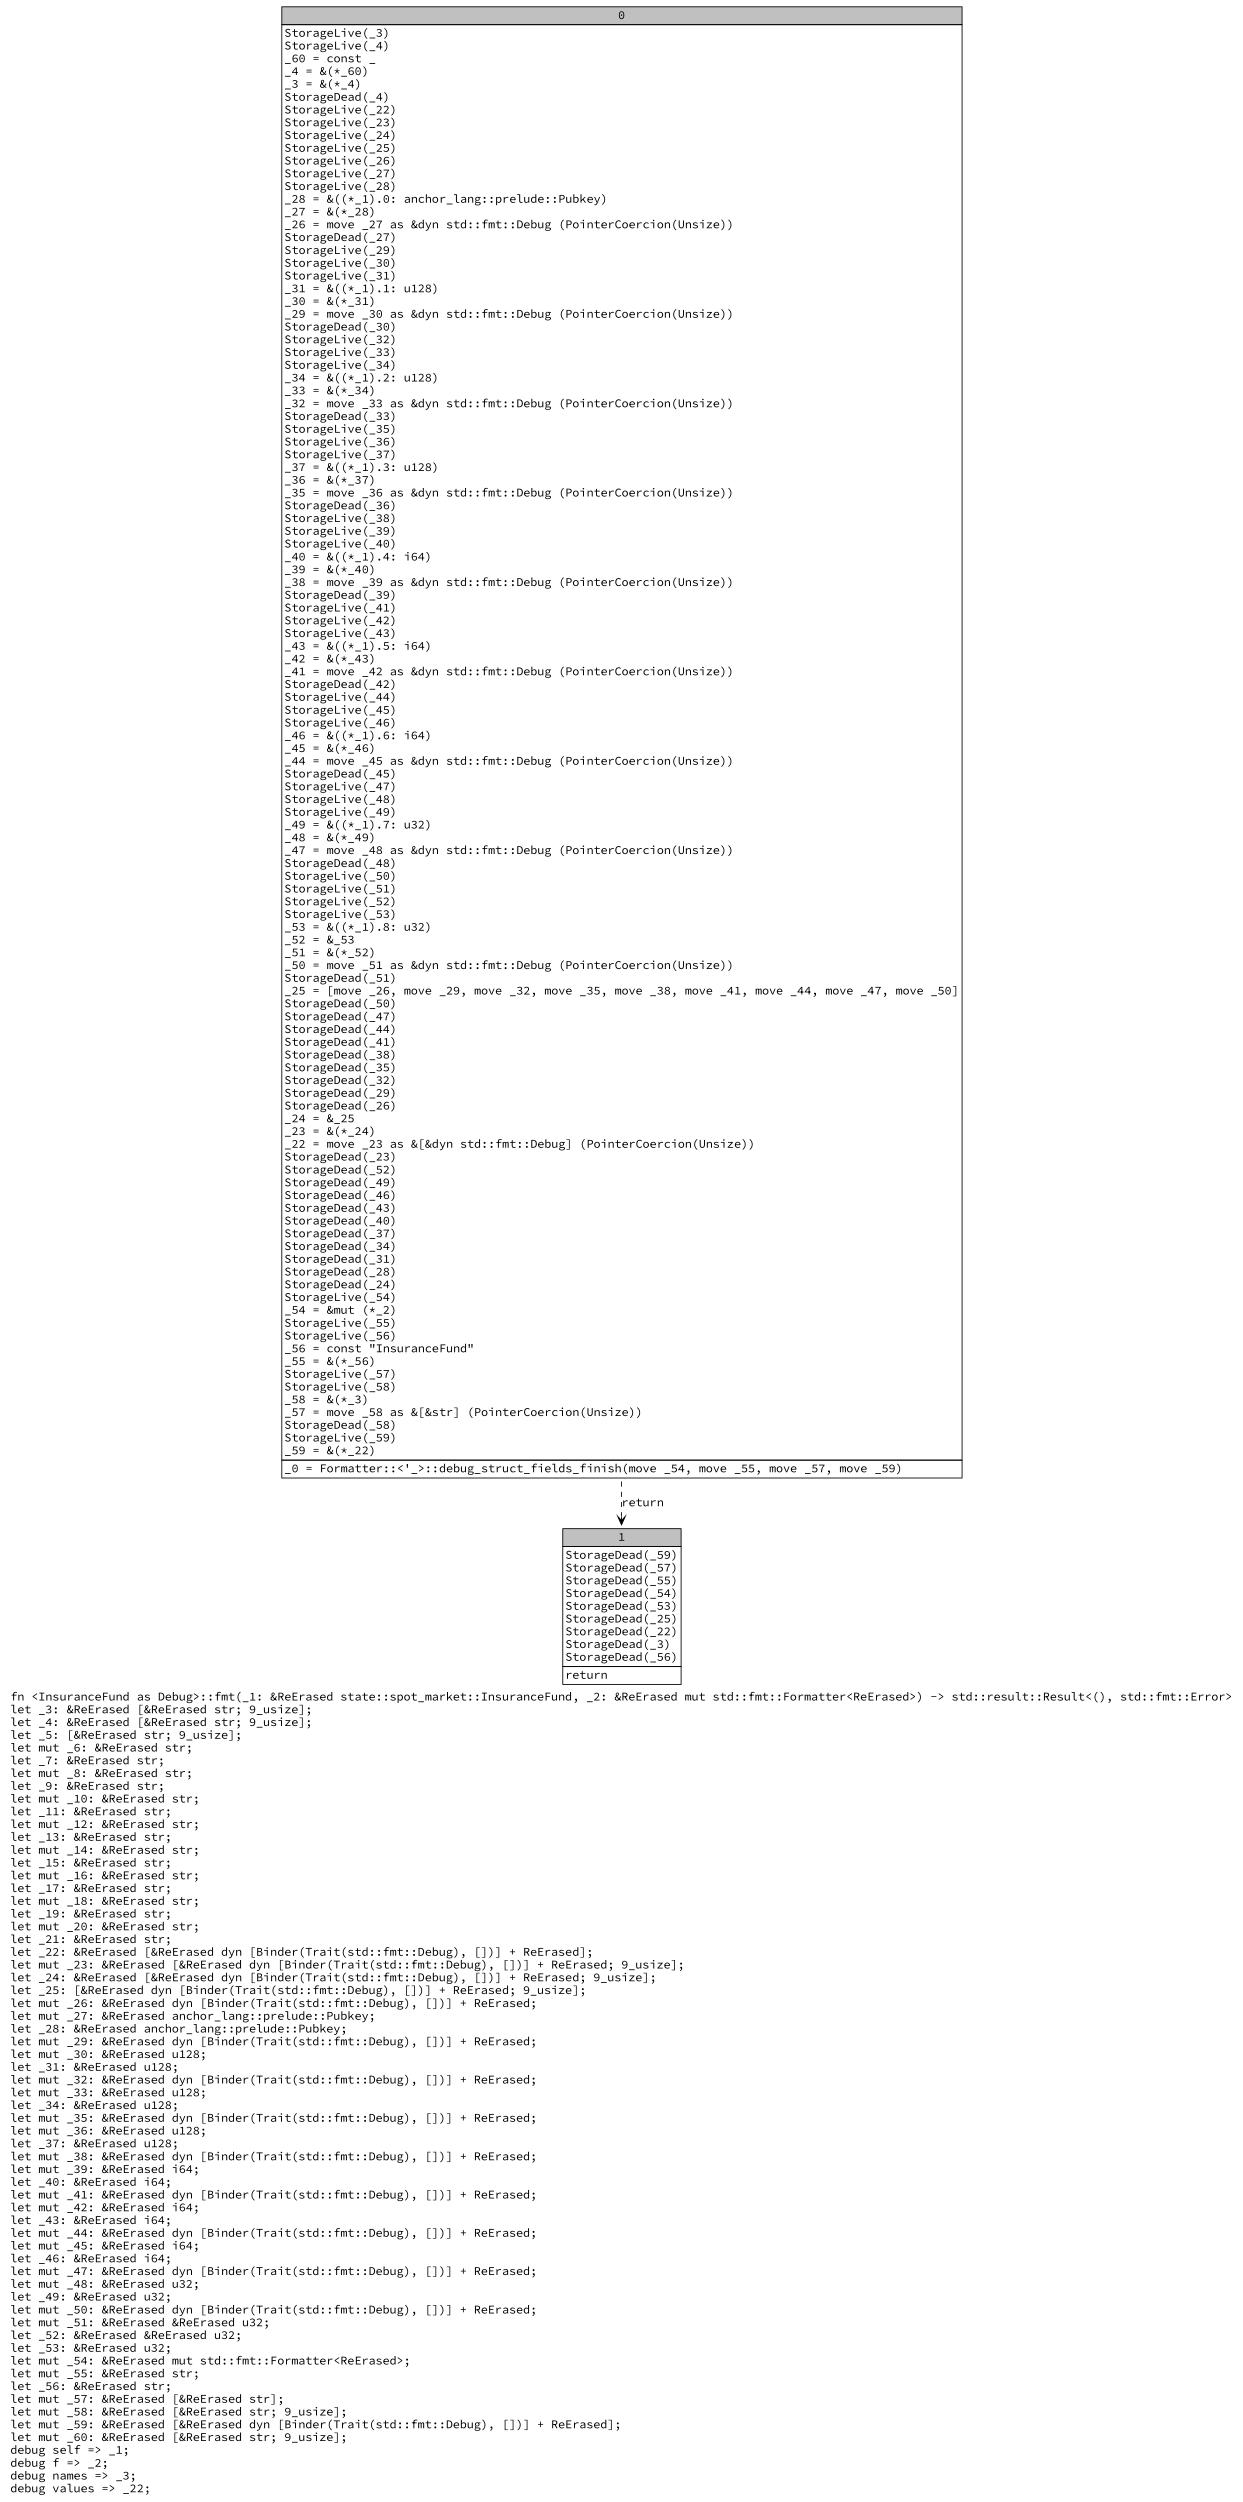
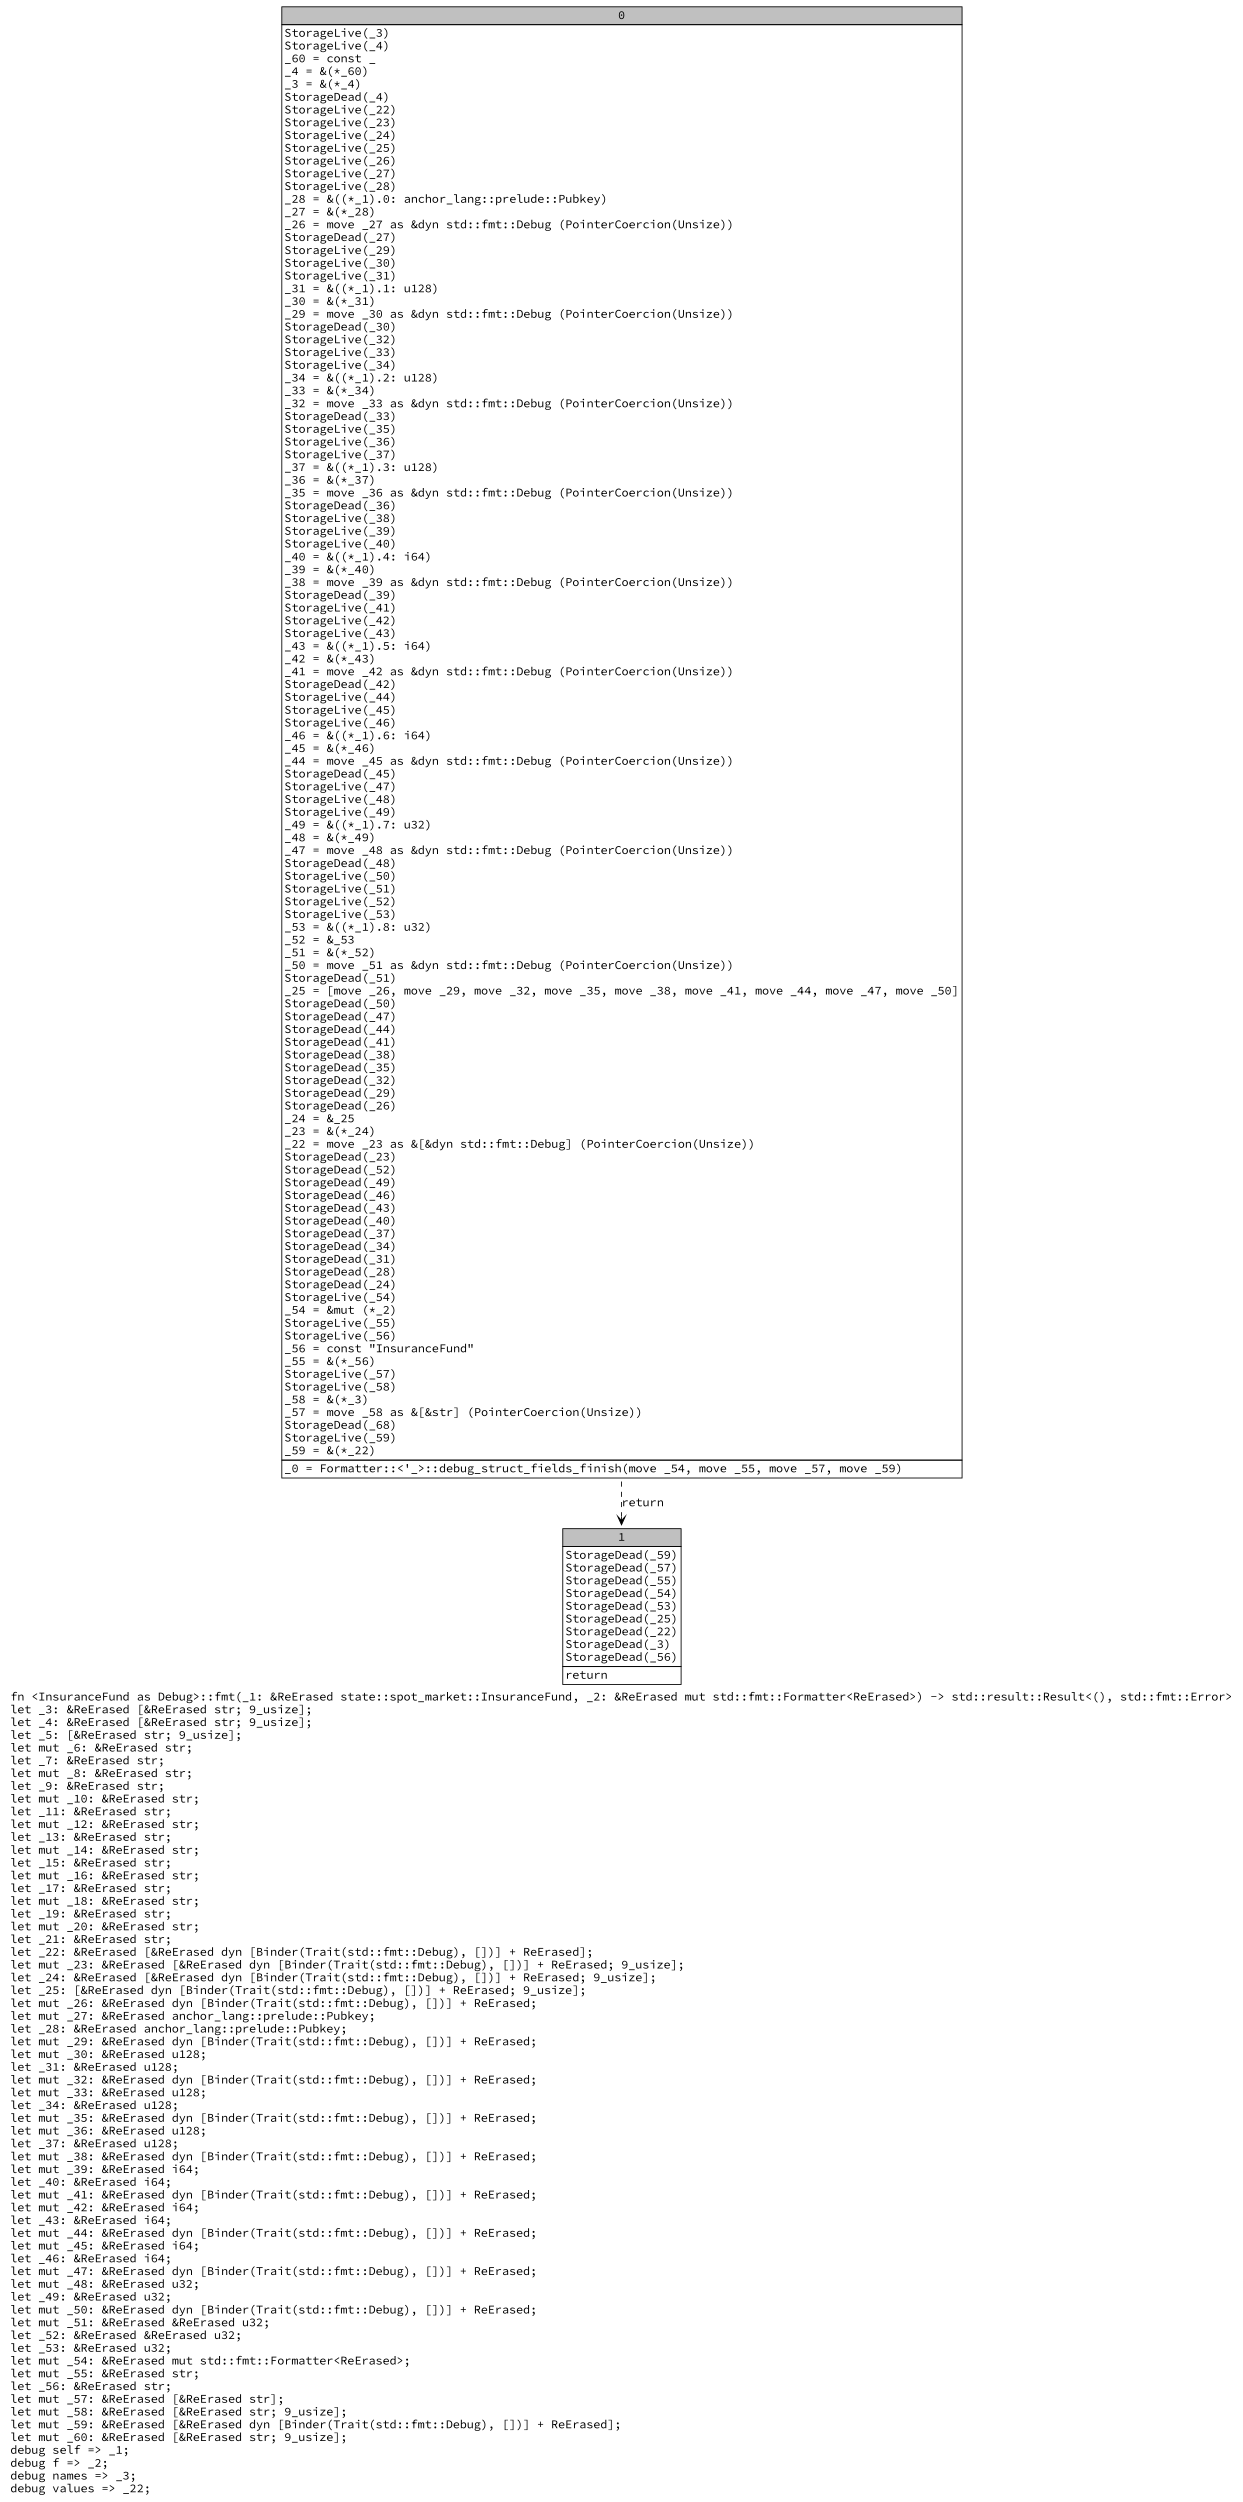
node "0": text "StorageDead(_58)" -> "StorageDead(_68)"
